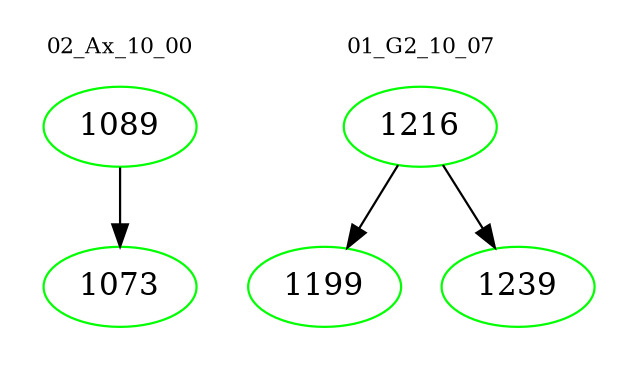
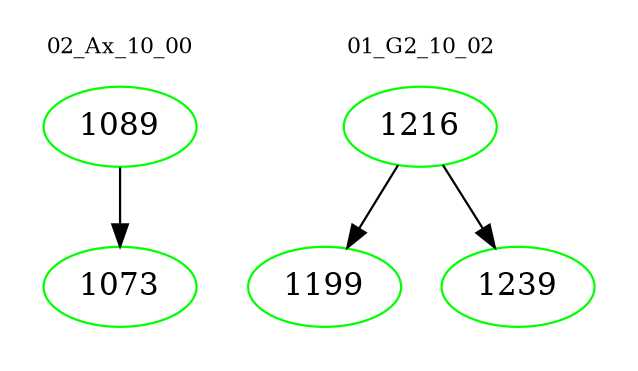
cluster "01_G2_10_07": label "01_G2_10_07" -> "01_G2_10_02"
